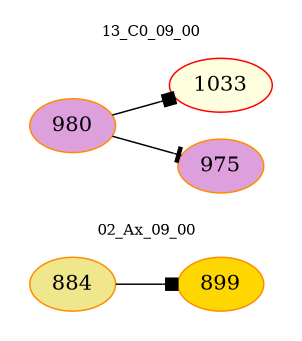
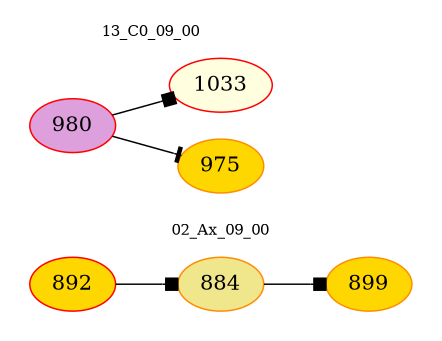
node "980": color darkorange -> red
node "975": fillcolor plum -> gold
node "892": added
